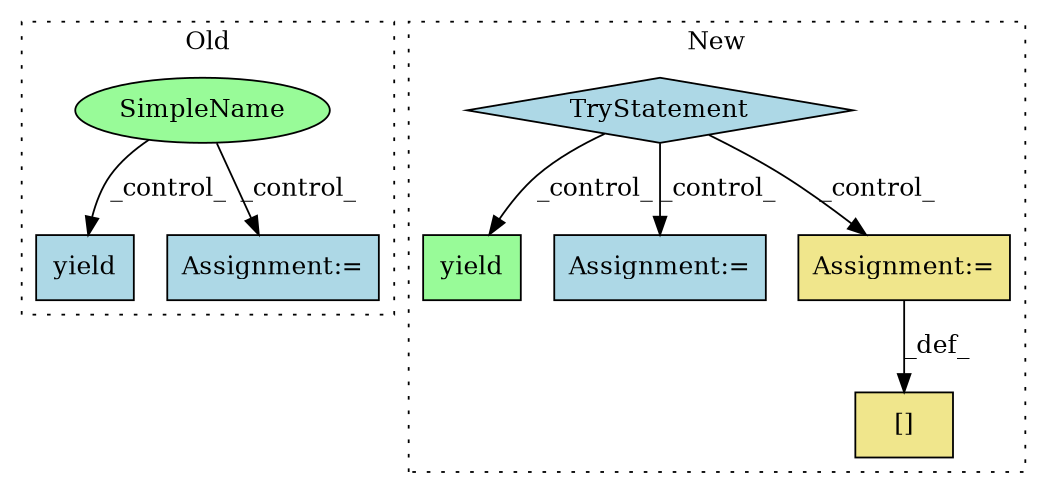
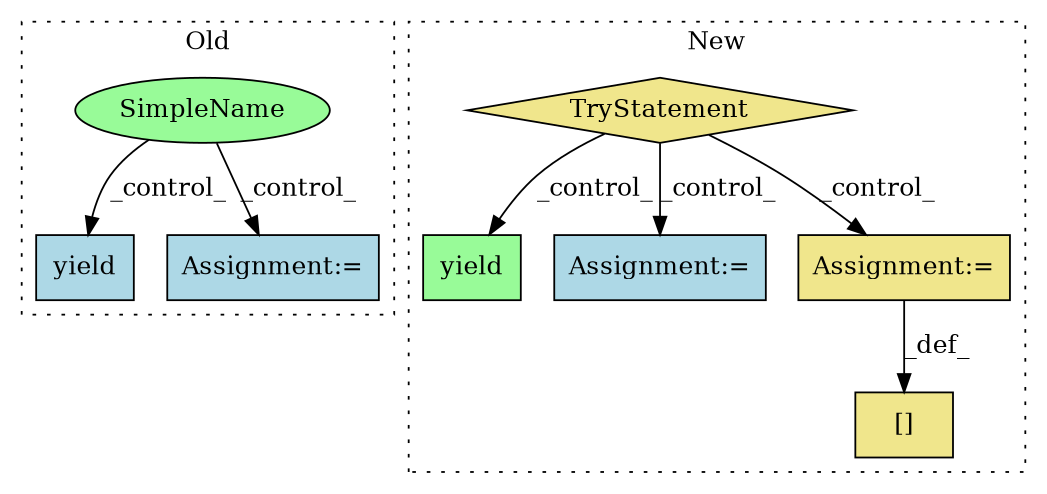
node "TryStatement": fillcolor lightblue -> khaki
